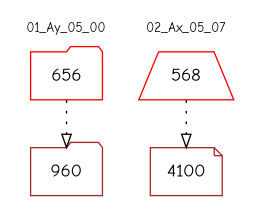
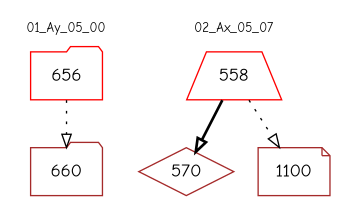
node "568": label "568" -> "558"
node "960": label "960" -> "660"
node "570": added
node "4100": label "4100" -> "1100"
